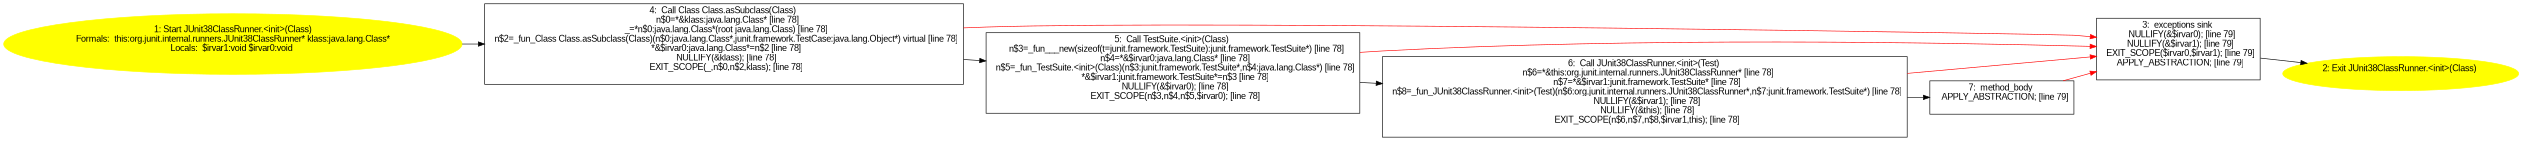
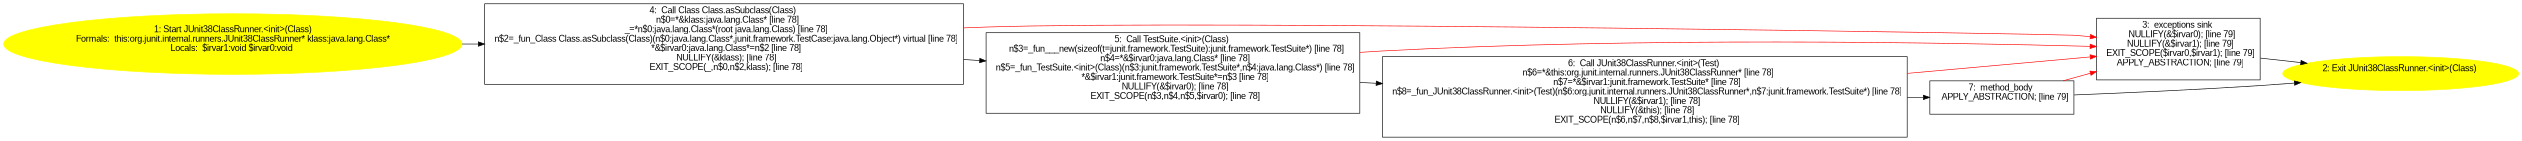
edge "7:  method_body APPLY_ABSTRACTION; [line 79]" -> "2: Exit JUnit38ClassRunner.<init>(Class)": added
